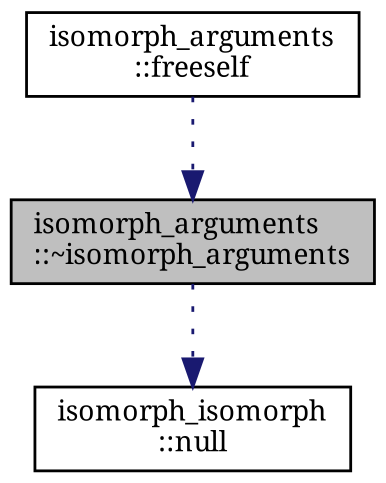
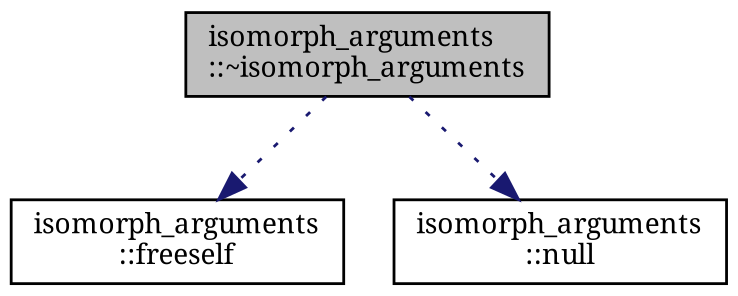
edge "isomorph_arguments ::freeself" -> "isomorph_arguments ::~isomorph_arguments": reversed
node "isomorph_isomorph ::null": label "isomorph_isomorph ::null" -> "isomorph_arguments ::null"
